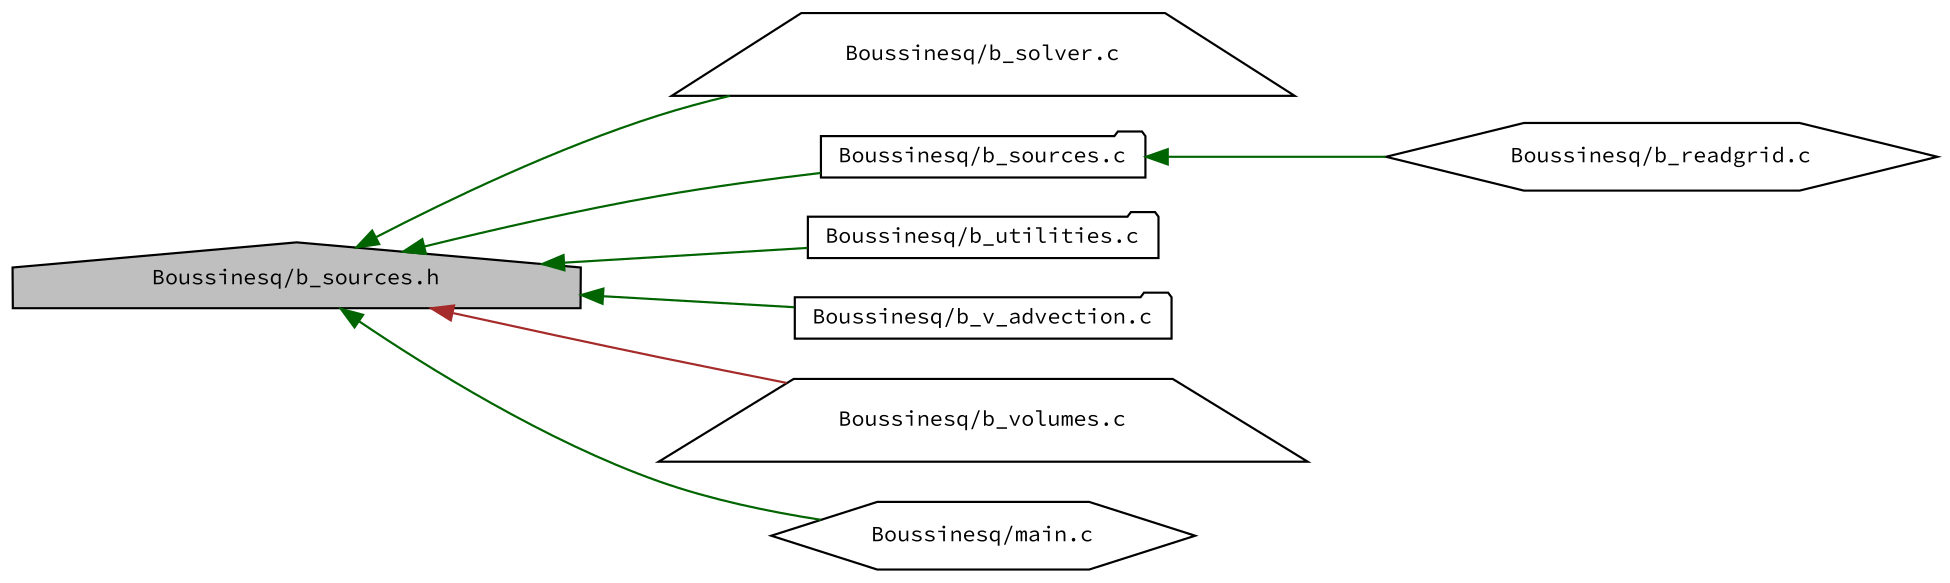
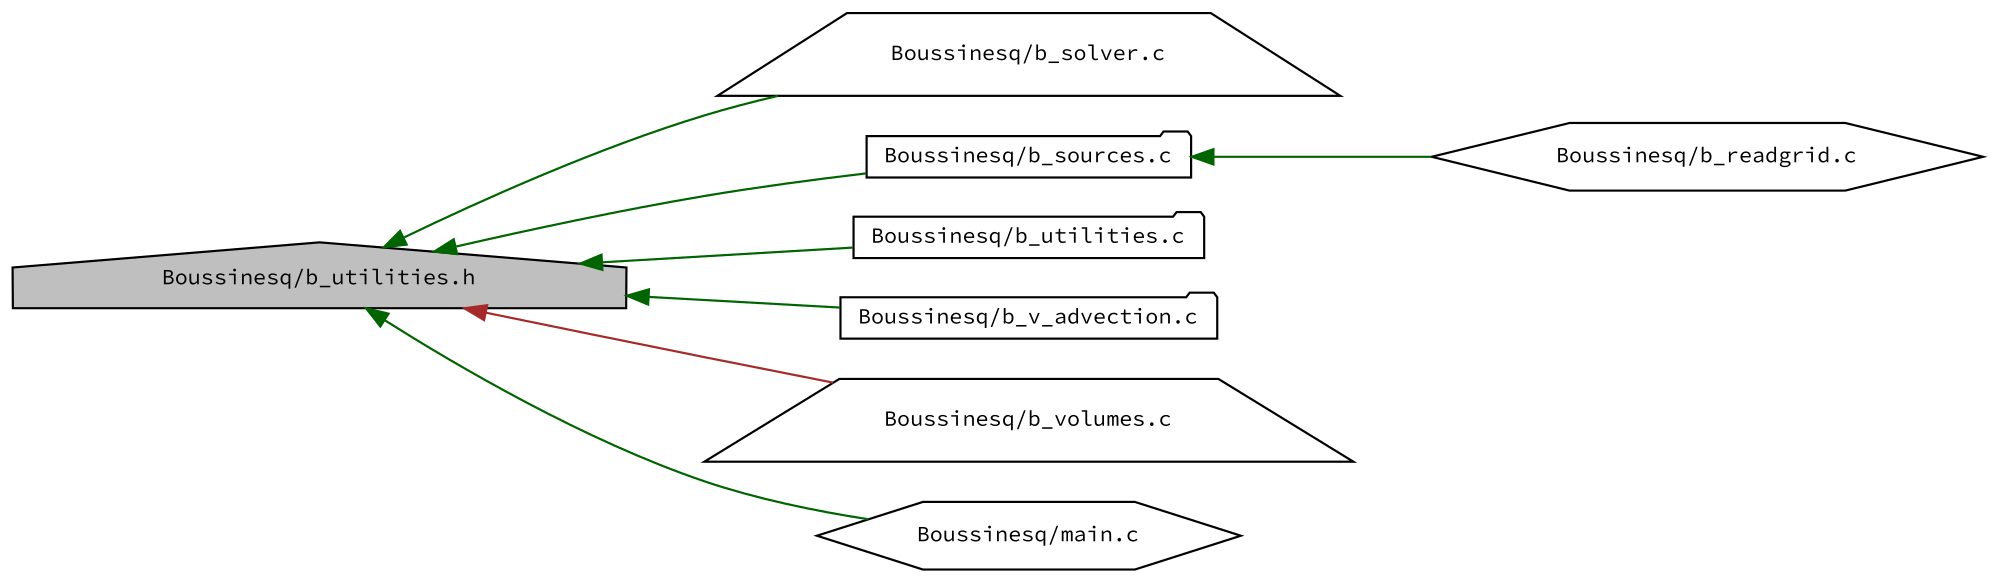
node "Boussinesq/b_sources.h": label "Boussinesq/b_sources.h" -> "Boussinesq/b_utilities.h"
